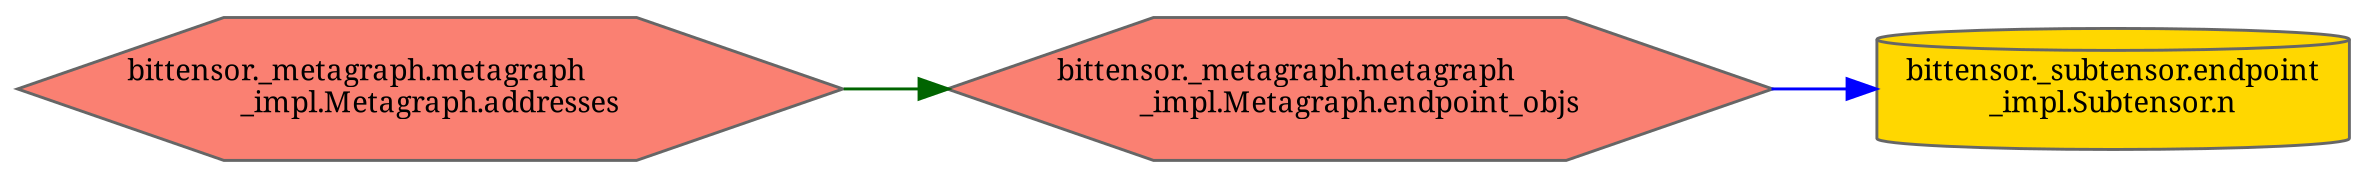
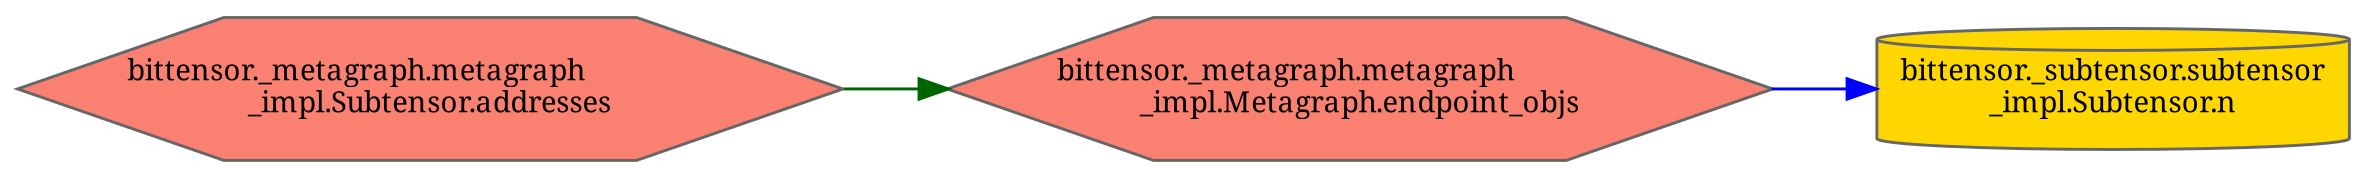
node "bittensor._metagraph.metagraph _impl.Metagraph.addresses": label "bittensor._metagraph.metagraph _impl.Metagraph.addresses" -> "bittensor._metagraph.metagraph _impl.Subtensor.addresses"
node "bittensor._subtensor.endpoint _impl.Subtensor.n": label "bittensor._subtensor.endpoint _impl.Subtensor.n" -> "bittensor._subtensor.subtensor _impl.Subtensor.n"
